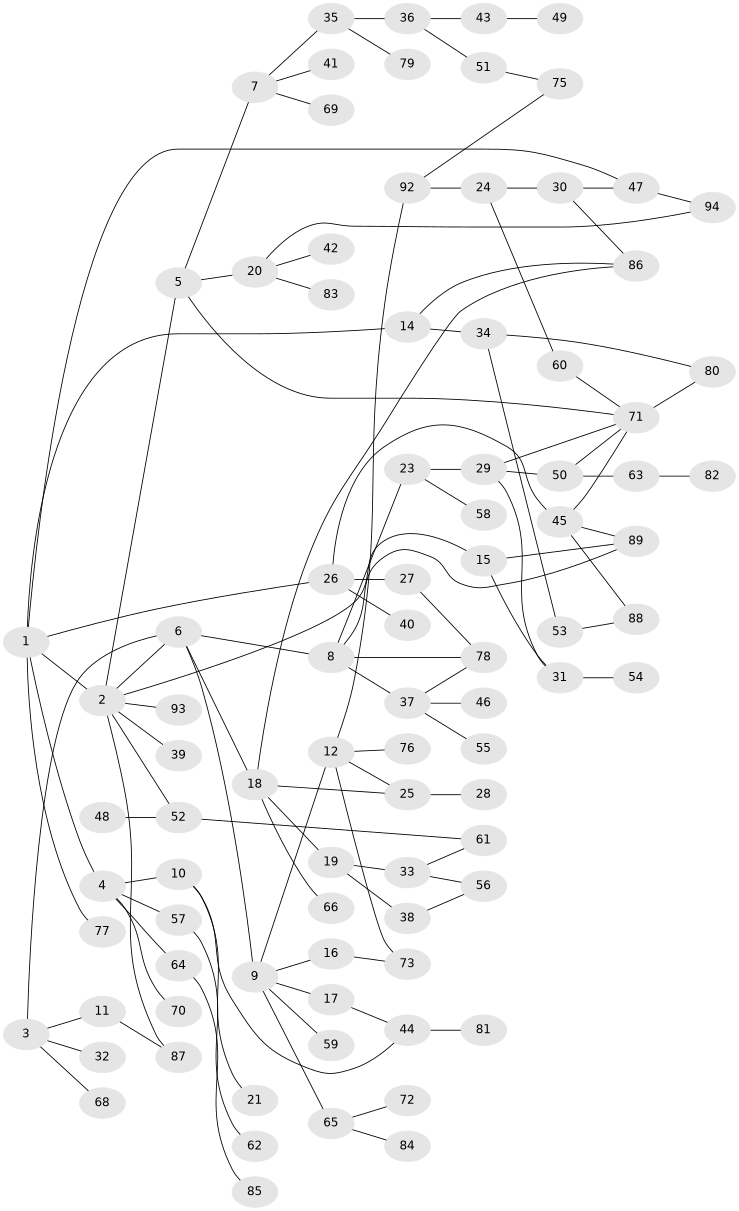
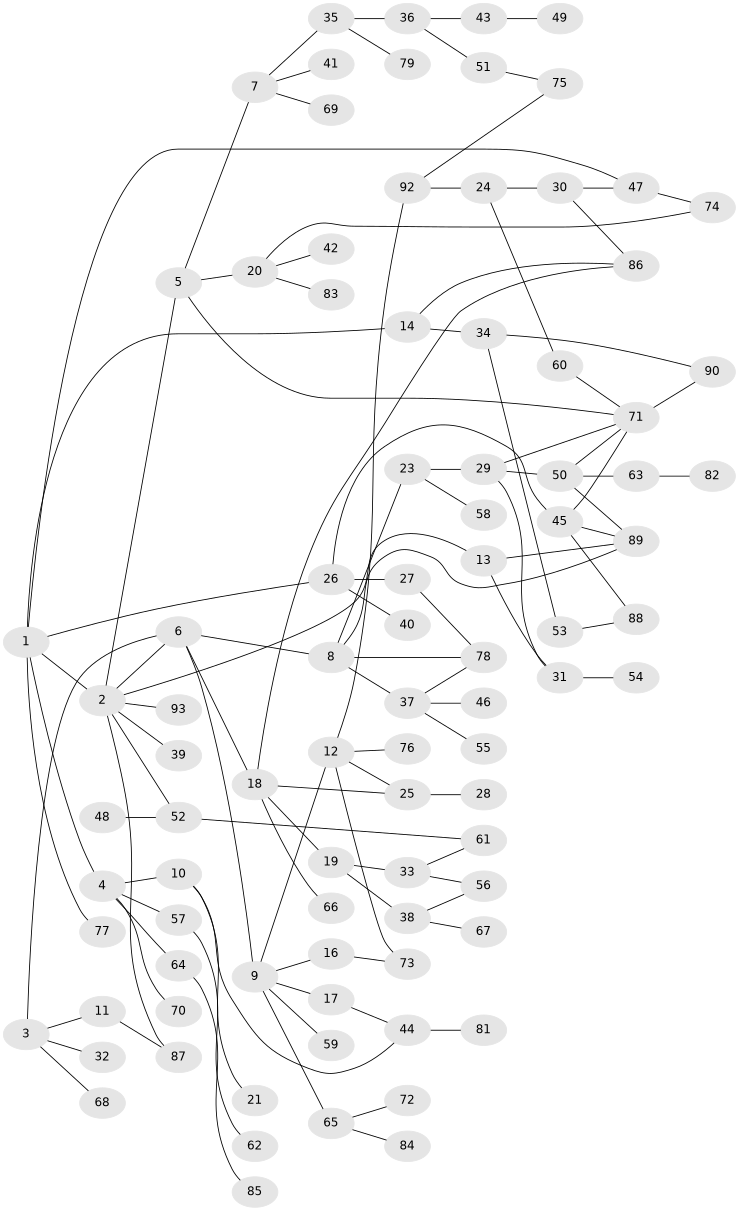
node "94": label "94" -> "74"
node "80": label "80" -> "90"
edge "50" -- "89": added
node "15": label "15" -> "13"
node "67": added
